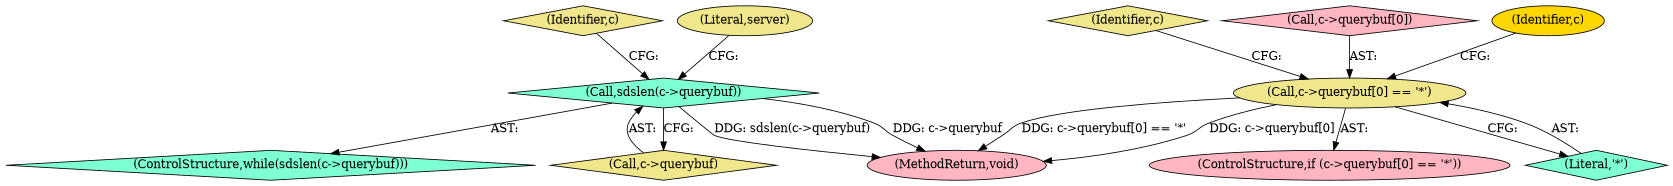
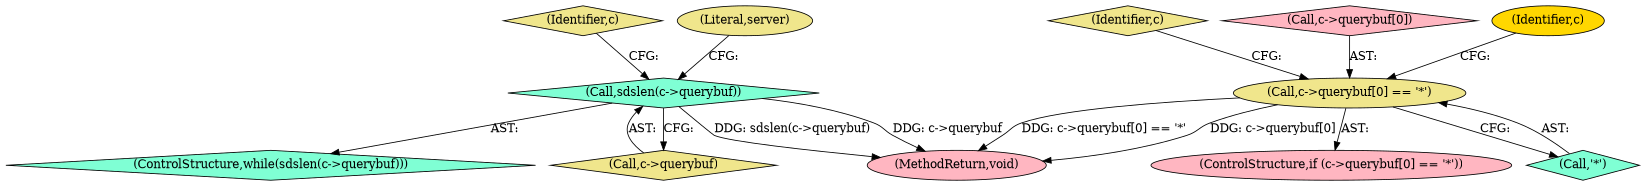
node "(Literal,'*')": label "(Literal,'*')" -> "(Call,'*')"
